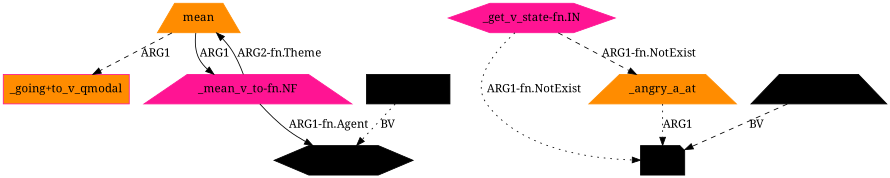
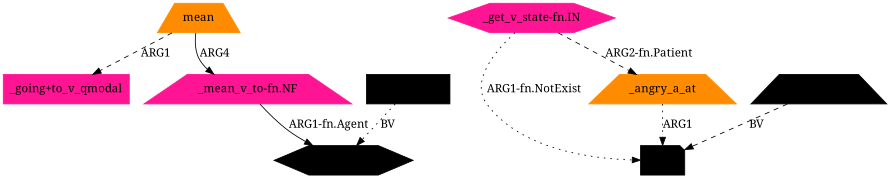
edge "mean" -> "_mean_v_to-fn.NF": label "ARG1" -> "ARG4"
edge "_get_v_state-fn.IN" -> "_angry_a_at": label "ARG1-fn.NotExist" -> "ARG2-fn.Patient"
edge "_mean_v_to-fn.NF" -> "mean": removed, label "ARG2-fn.Theme"
node "_going+to_v_qmodal": fillcolor darkorange -> deeppink
